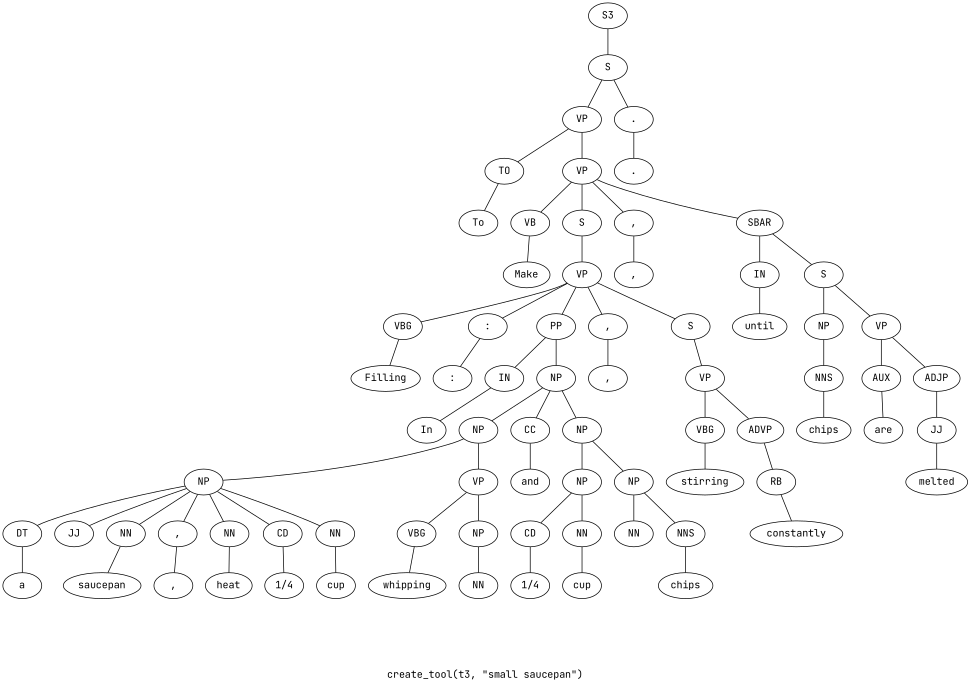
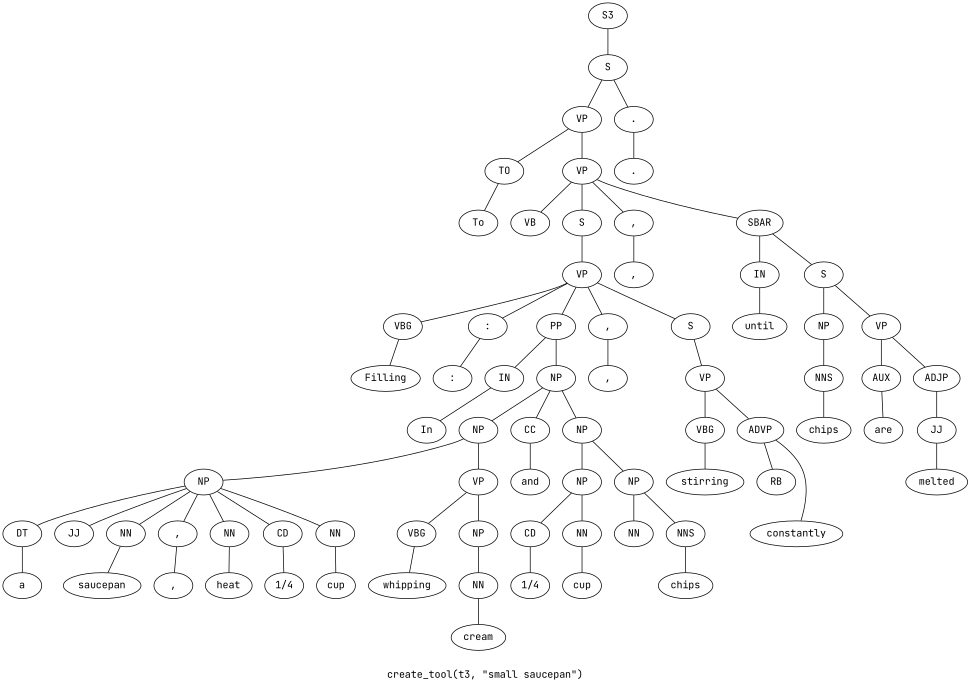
node "Make": removed
edge "RB" -- "constantly": now "ADVP" -- "constantly"
node "cream": added
